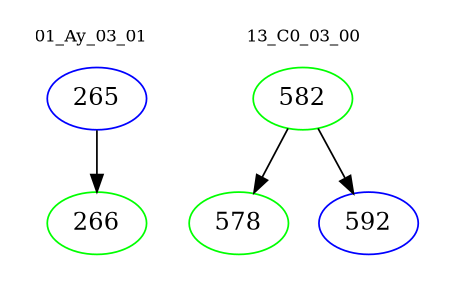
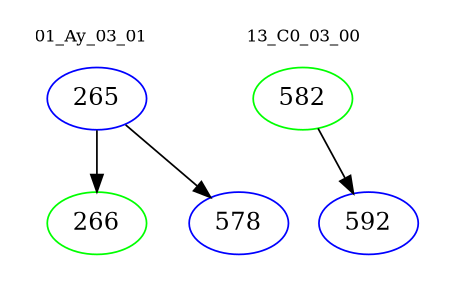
edge "582" -> "578": now "265" -> "578"
node "578": color green -> blue
